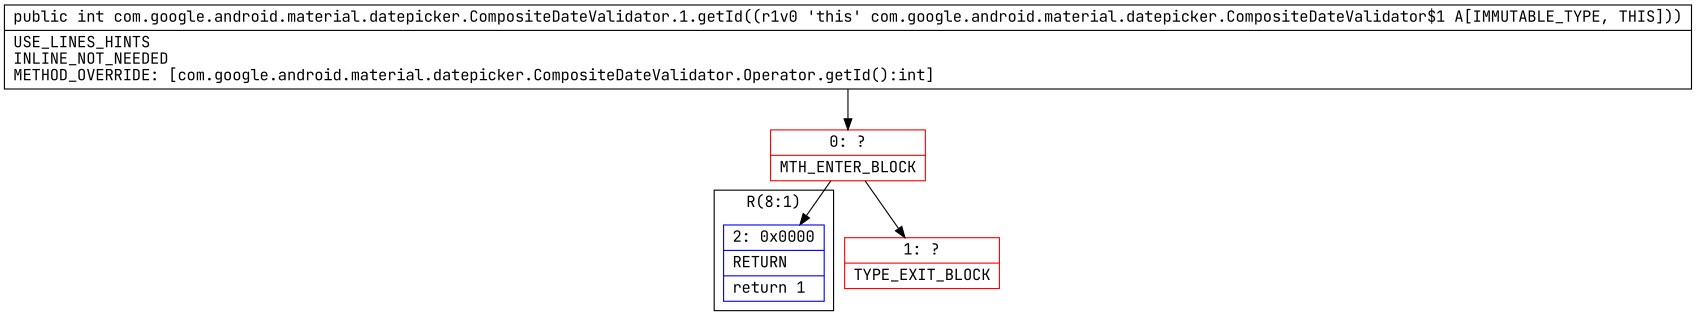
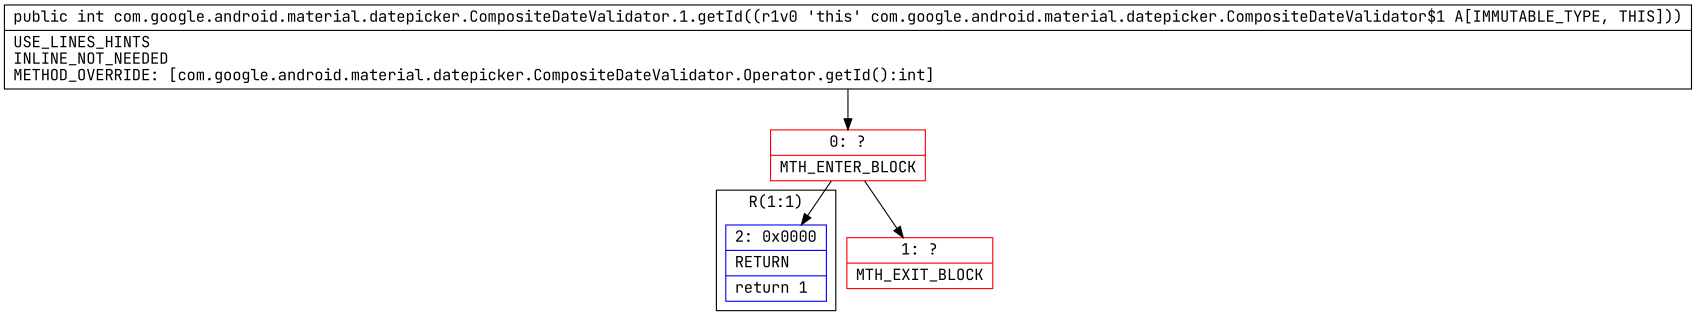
cluster "R(8:1)": label "R(8:1)" -> "R(1:1)"
node "1: ?": text "TYPE_EXIT_BLOCK" -> "MTH_EXIT_BLOCK"
